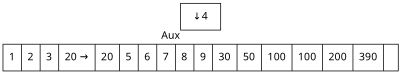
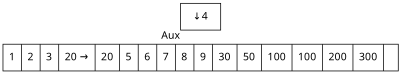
node "1": text "390" -> "300"
